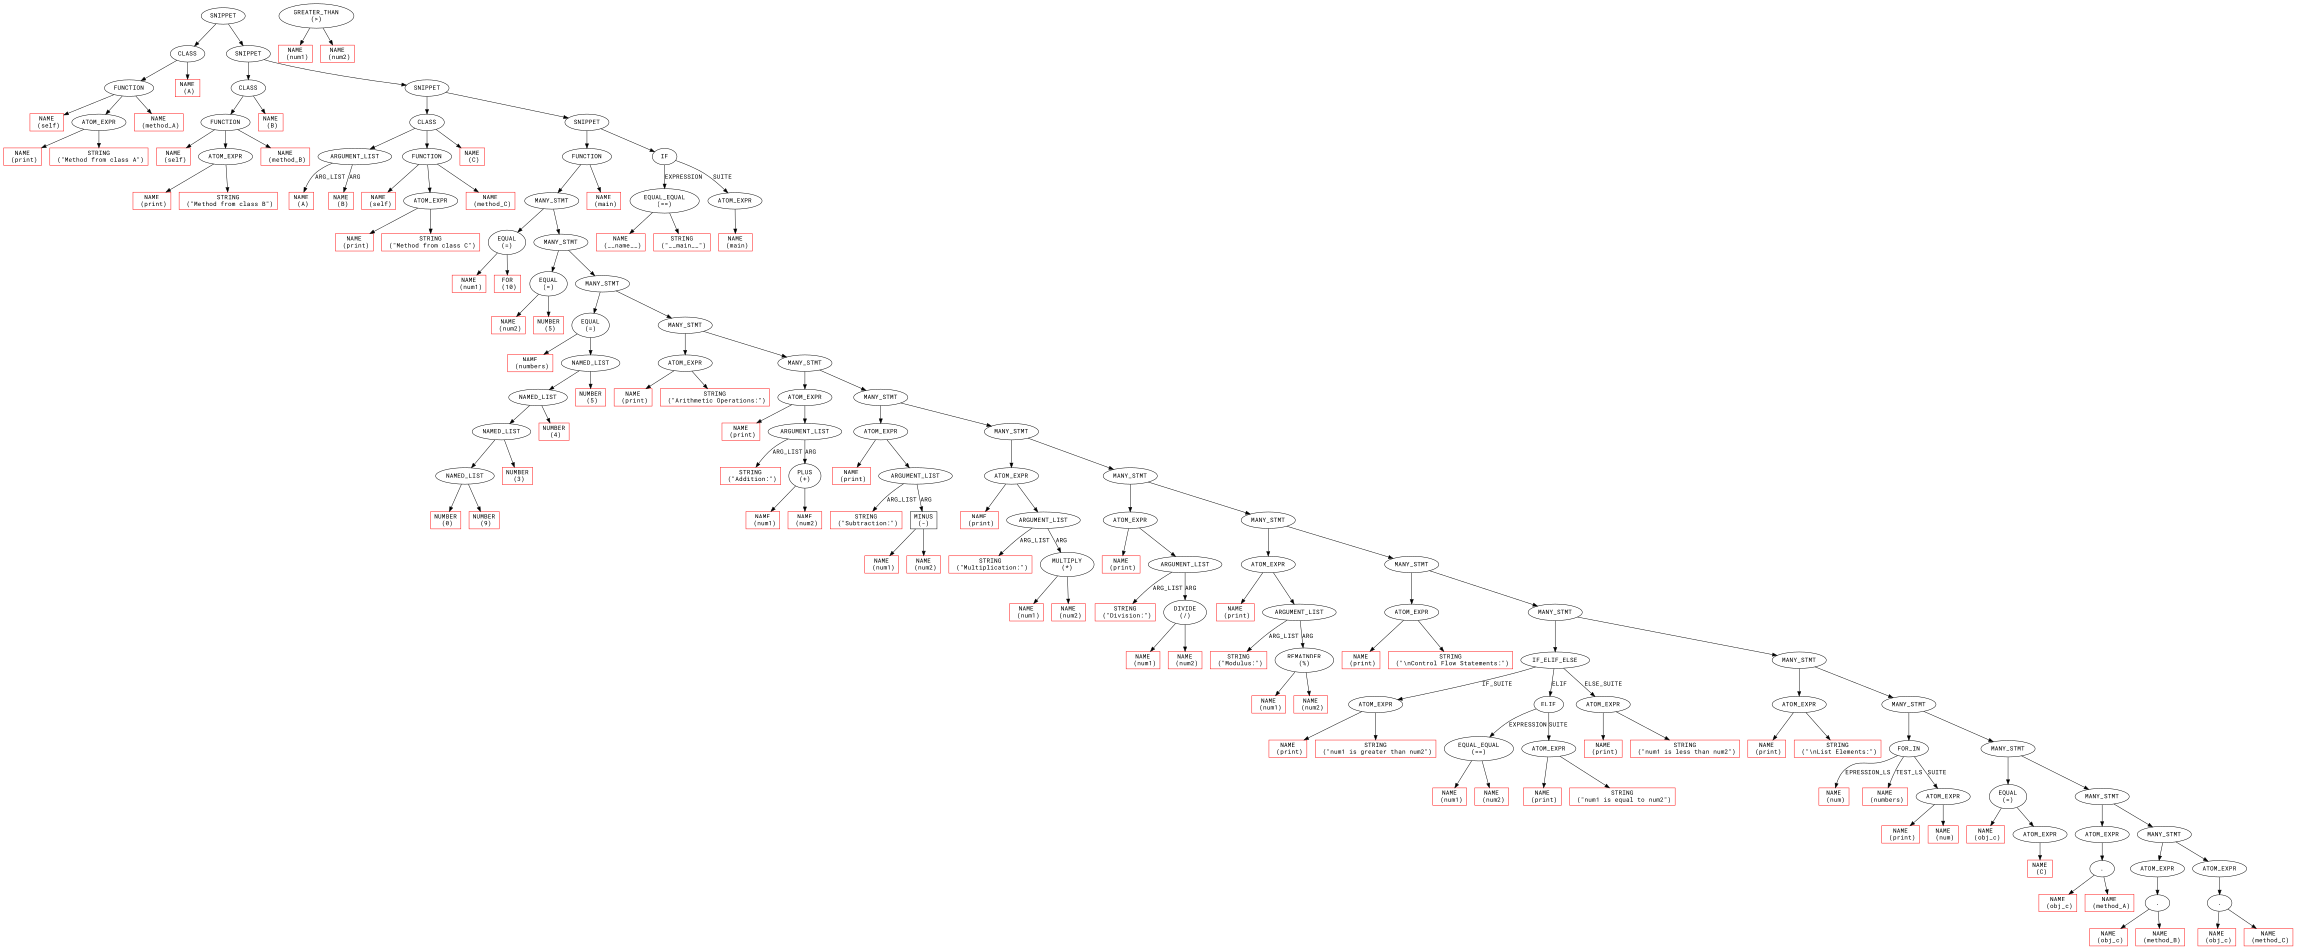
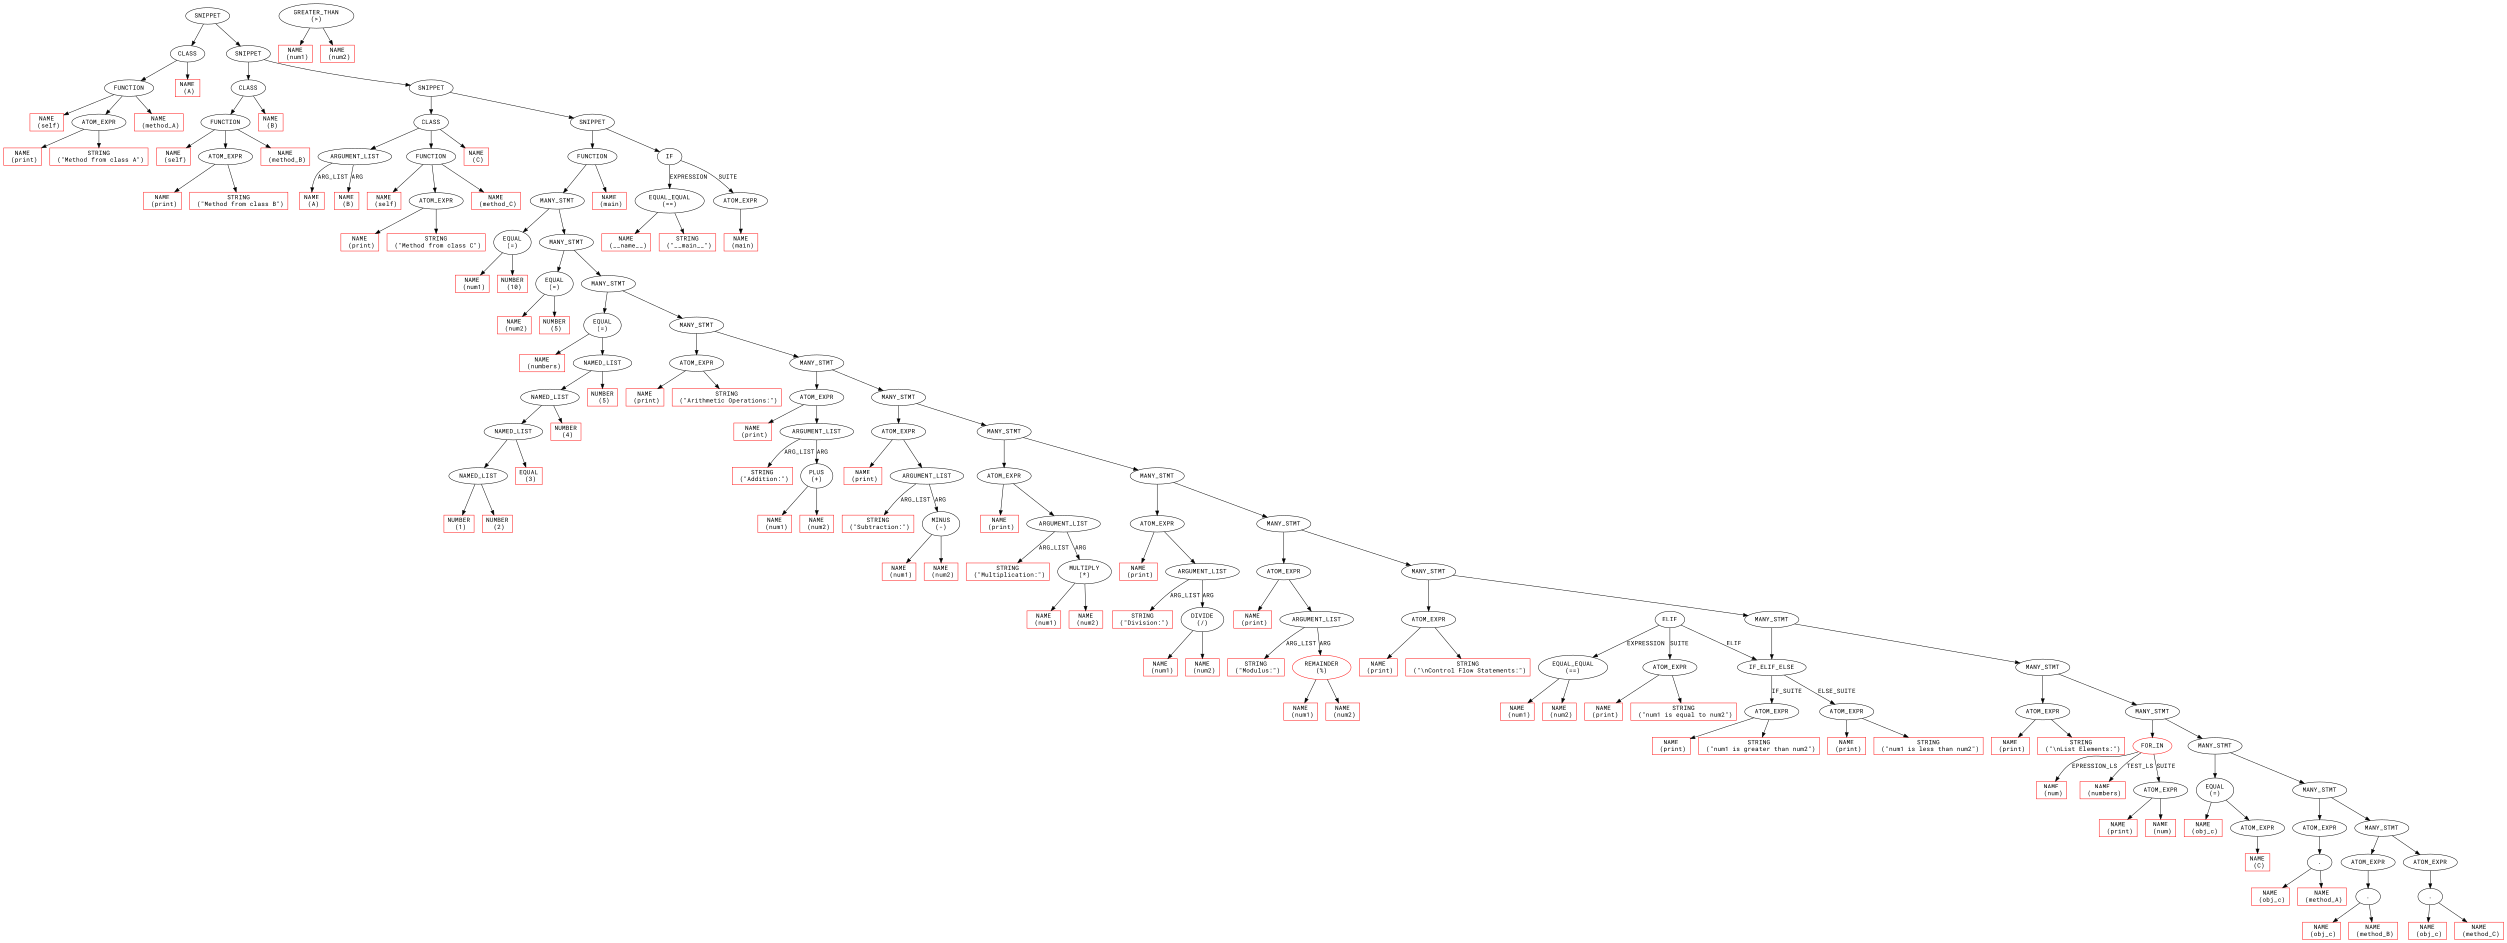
node "FOR (10)": label "FOR (10)" -> "NUMBER (10)"
node "NUMBER (3)": label "NUMBER (3)" -> "EQUAL (3)"
node "NUMBER (0)": label "NUMBER (0)" -> "NUMBER (1)"
node "NUMBER (9)": label "NUMBER (9)" -> "NUMBER (2)"
node "MINUS (-)": shape box -> ellipse
node "REMAINDER (%)": color black -> red
edge "IF_ELIF_ELSE" -> "ELIF": reversed
node "FOR_IN": color black -> red
